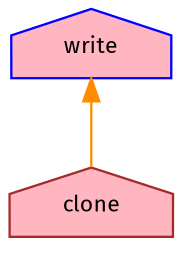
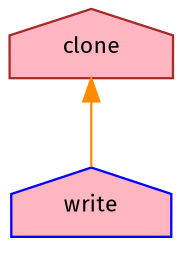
edge "clone" -> "write": reversed
